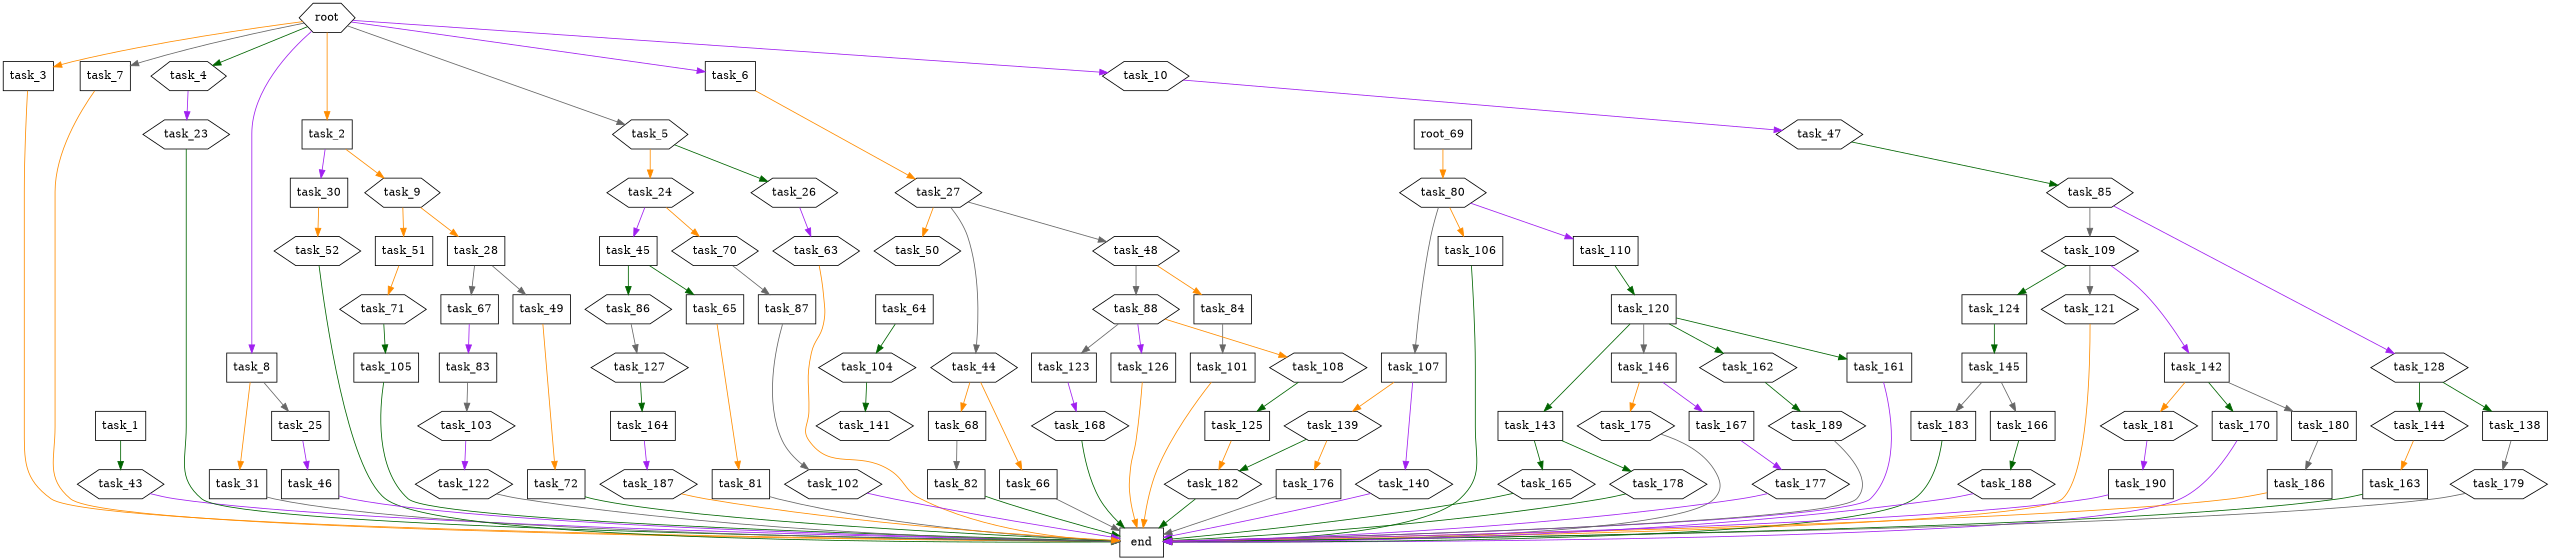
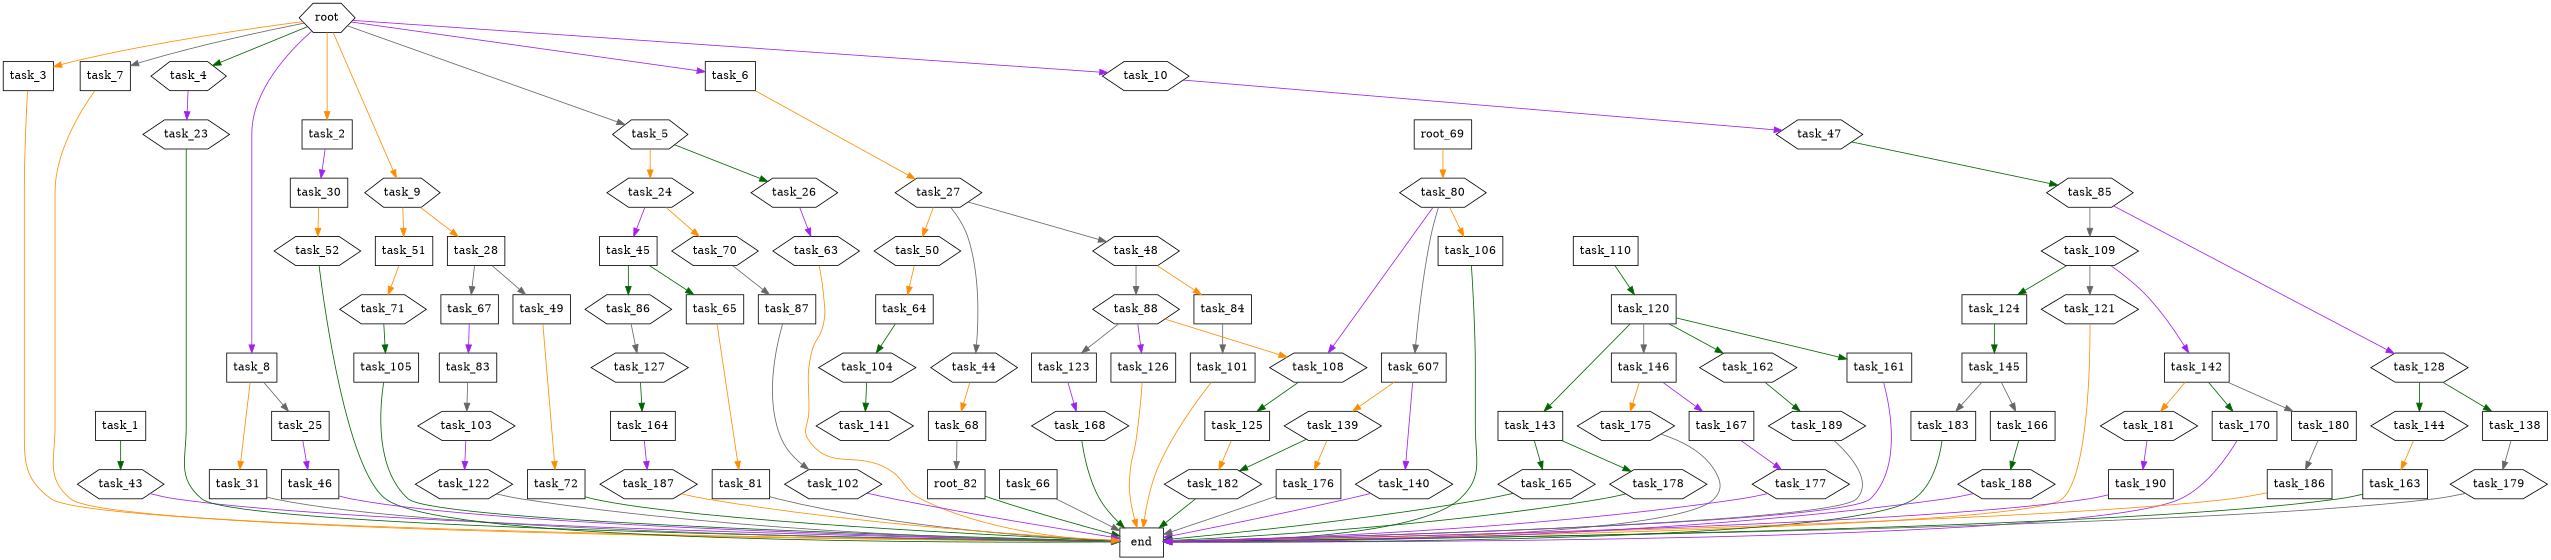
edge "task_2" -> "task_9": now "root" -> "task_9"
edge "task_80" -> "task_110": now "task_80" -> "task_108"
edge "task_50" -> "task_64": added
node "task_107": label "task_107" -> "task_607"
edge "task_44" -> "task_66": removed
node "task_82": label "task_82" -> "root_82"
